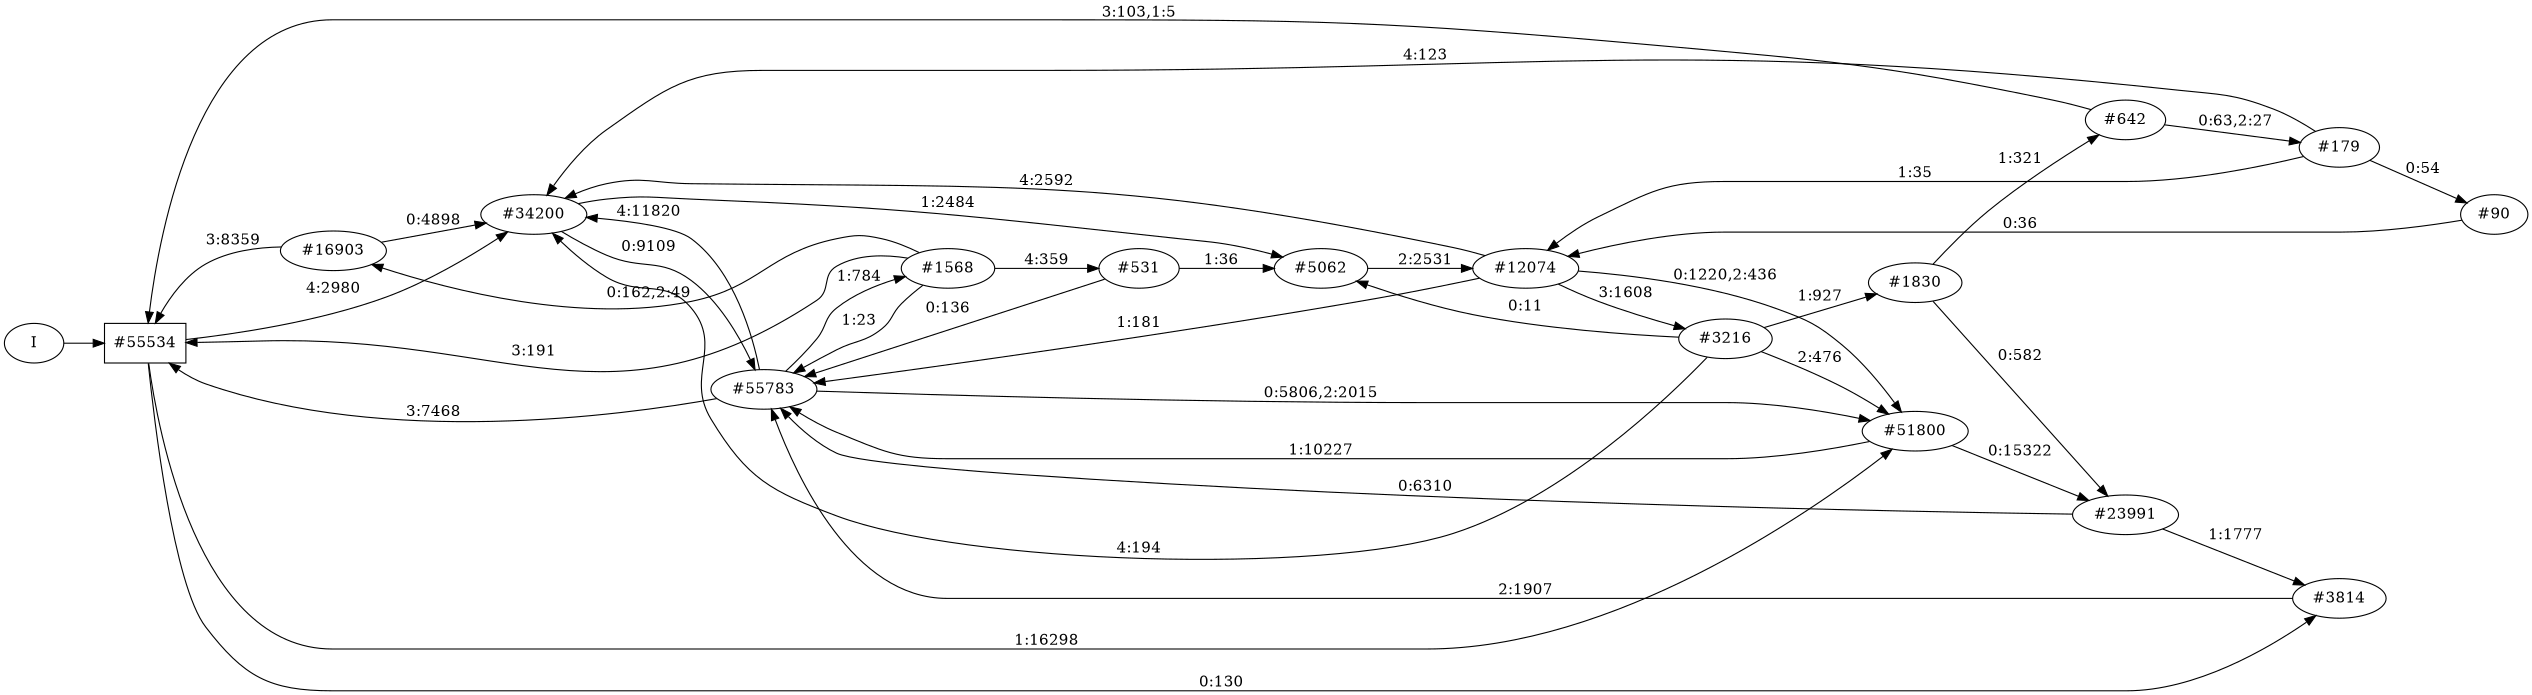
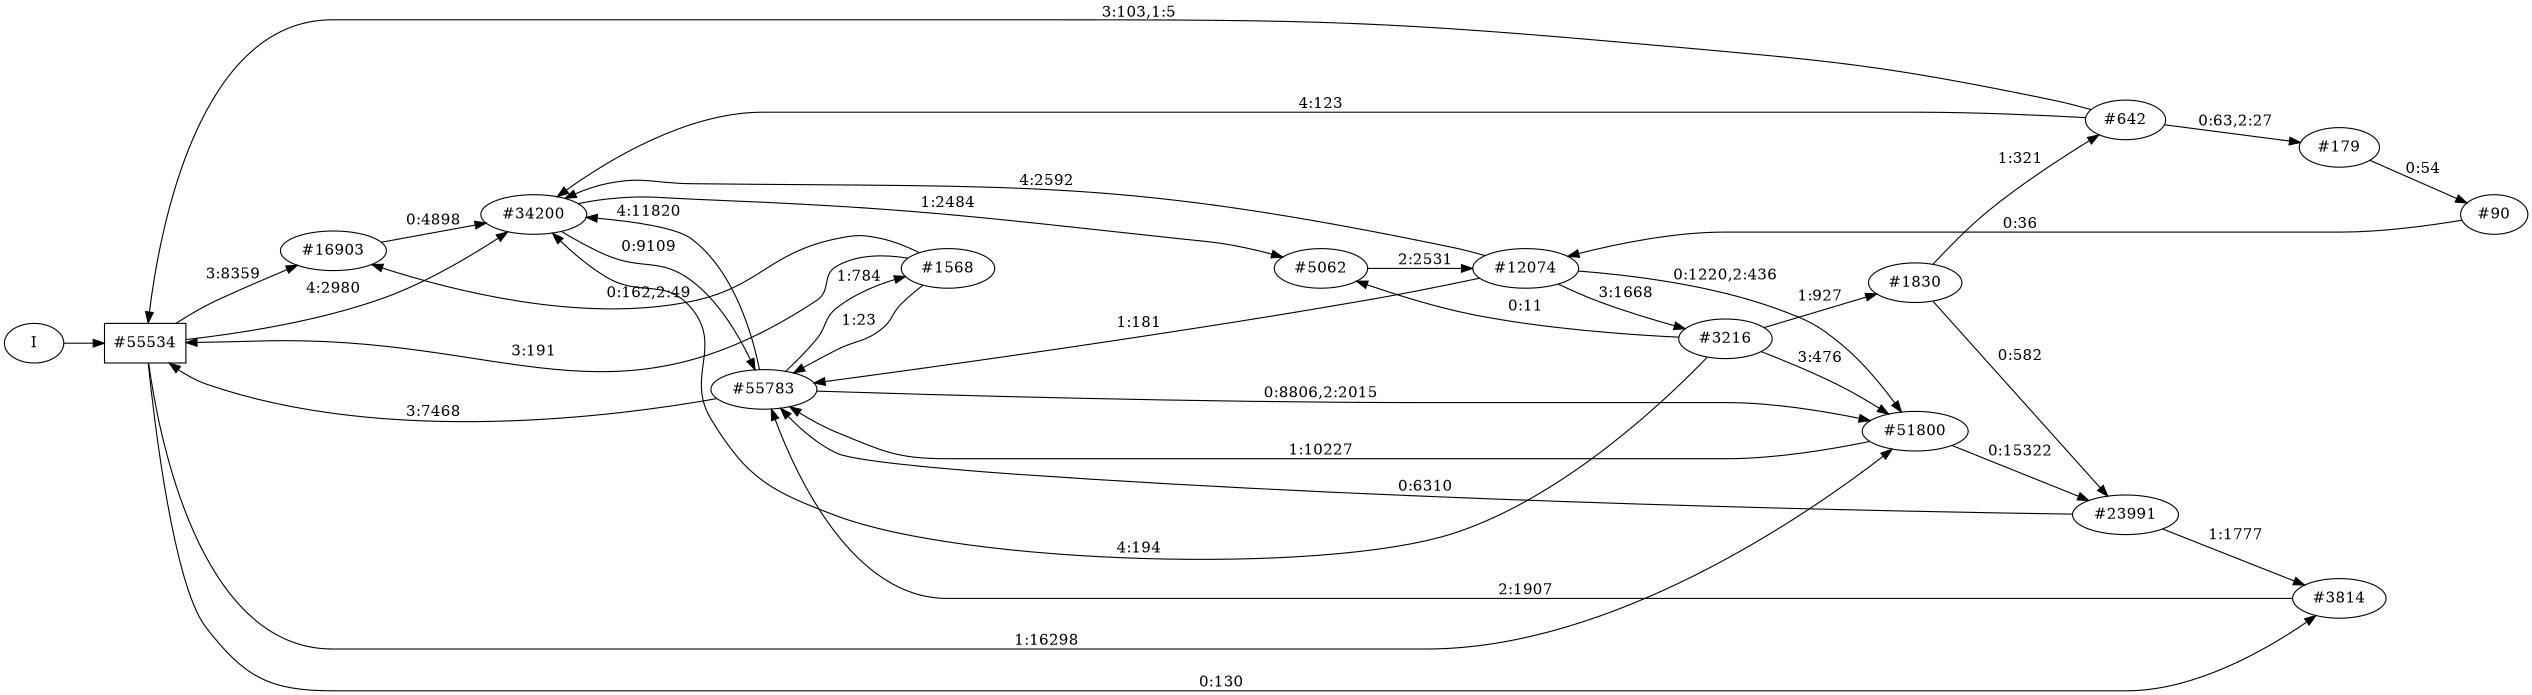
edge "#179" -> "#34200": now "#642" -> "#34200"
edge "#179" -> "#12074": removed, label "1:35"
edge "#16903" -> "#55534": reversed
node "#531": removed
edge "#12074" -> "#3216": label "3:1608" -> "3:1668"
edge "#3216" -> "#51800": label "2:476" -> "3:476"
edge "#55783" -> "#51800": label "0:5806,2:2015" -> "0:8806,2:2015"
